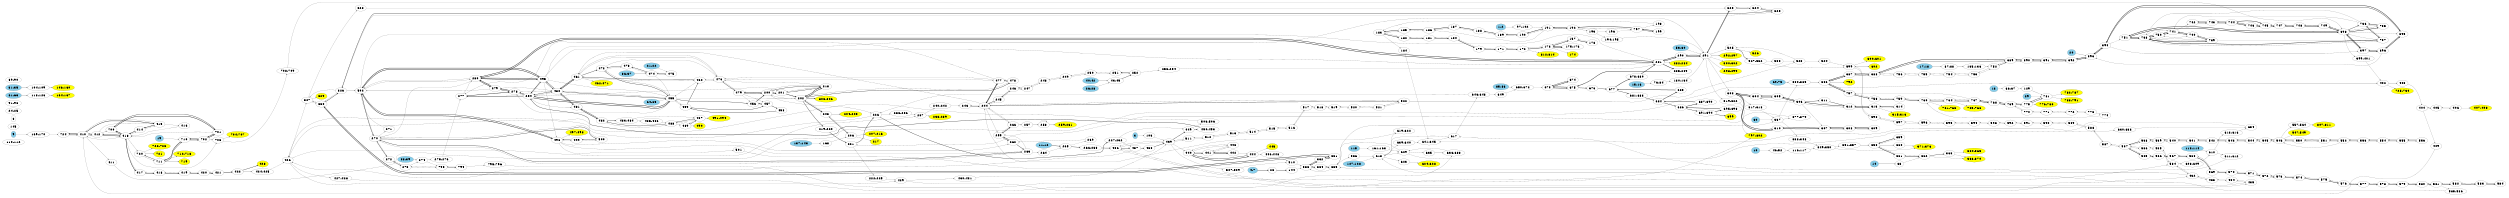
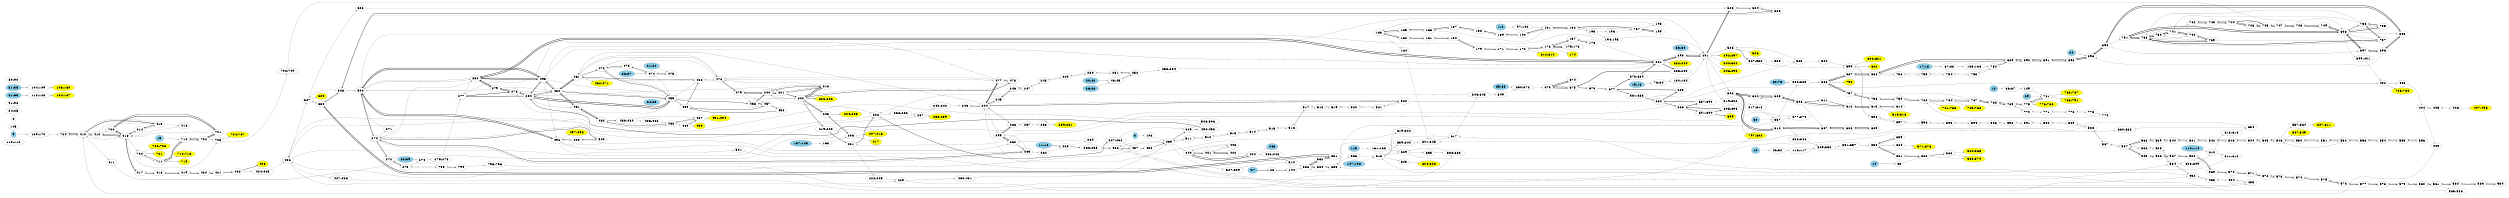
node "445": fillcolor yellow -> skyblue
